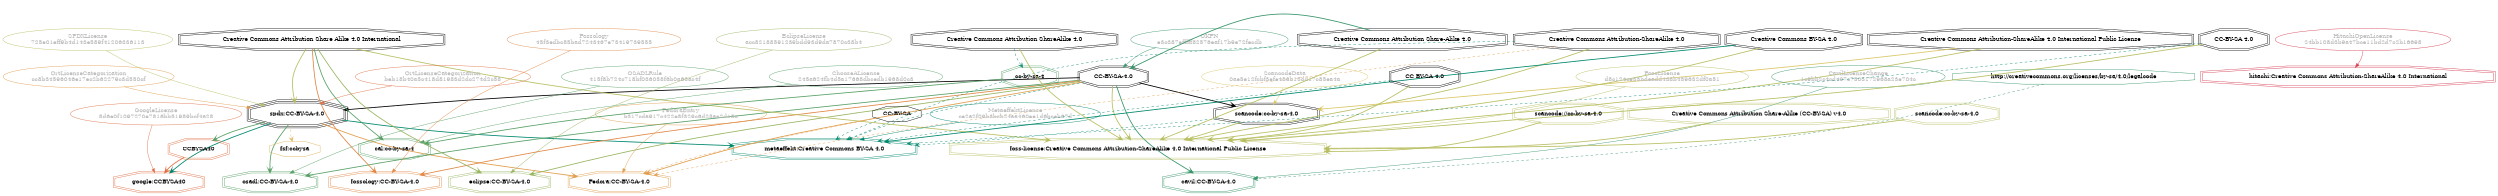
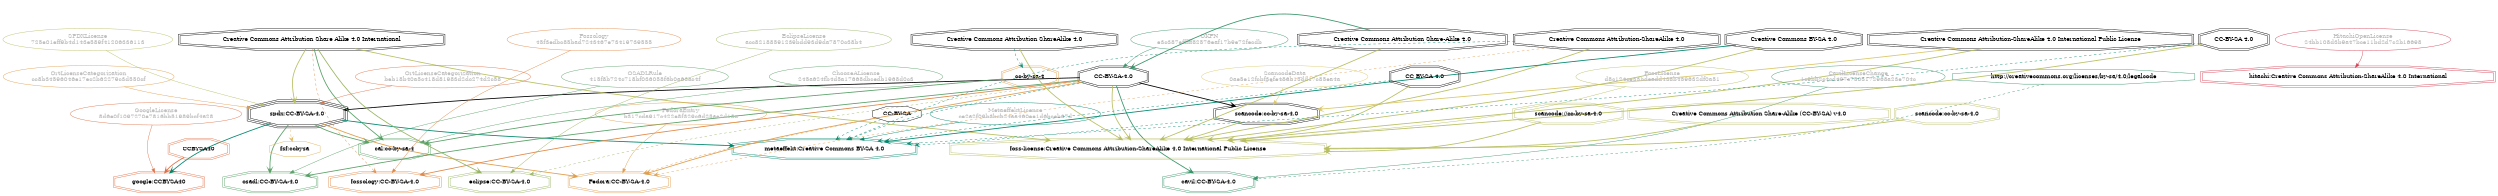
node "cc-by-sa-4": color #58a066 -> #e09d4b
edge "Creative Commons Attribution Share Alike 4.0 International" -> "fossology:CC-BY-SA-4.0": style bold -> dashed
edge "CC-BY-SA-4.0" -> "eclipse:CC-BY-SA-4.0": style bold -> dashed
edge "spdx:CC-BY-SA-4.0" -> "CCBYSA40": now "spdx:CC-BY-SA-4.0" -> "cal:cc-by-sa-4"
